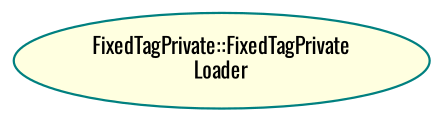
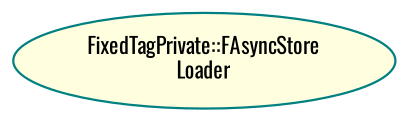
node "FixedTagPrivate::FixedTagPrivate Loader": label "FixedTagPrivate::FixedTagPrivate Loader" -> "FixedTagPrivate::FAsyncStore Loader"
